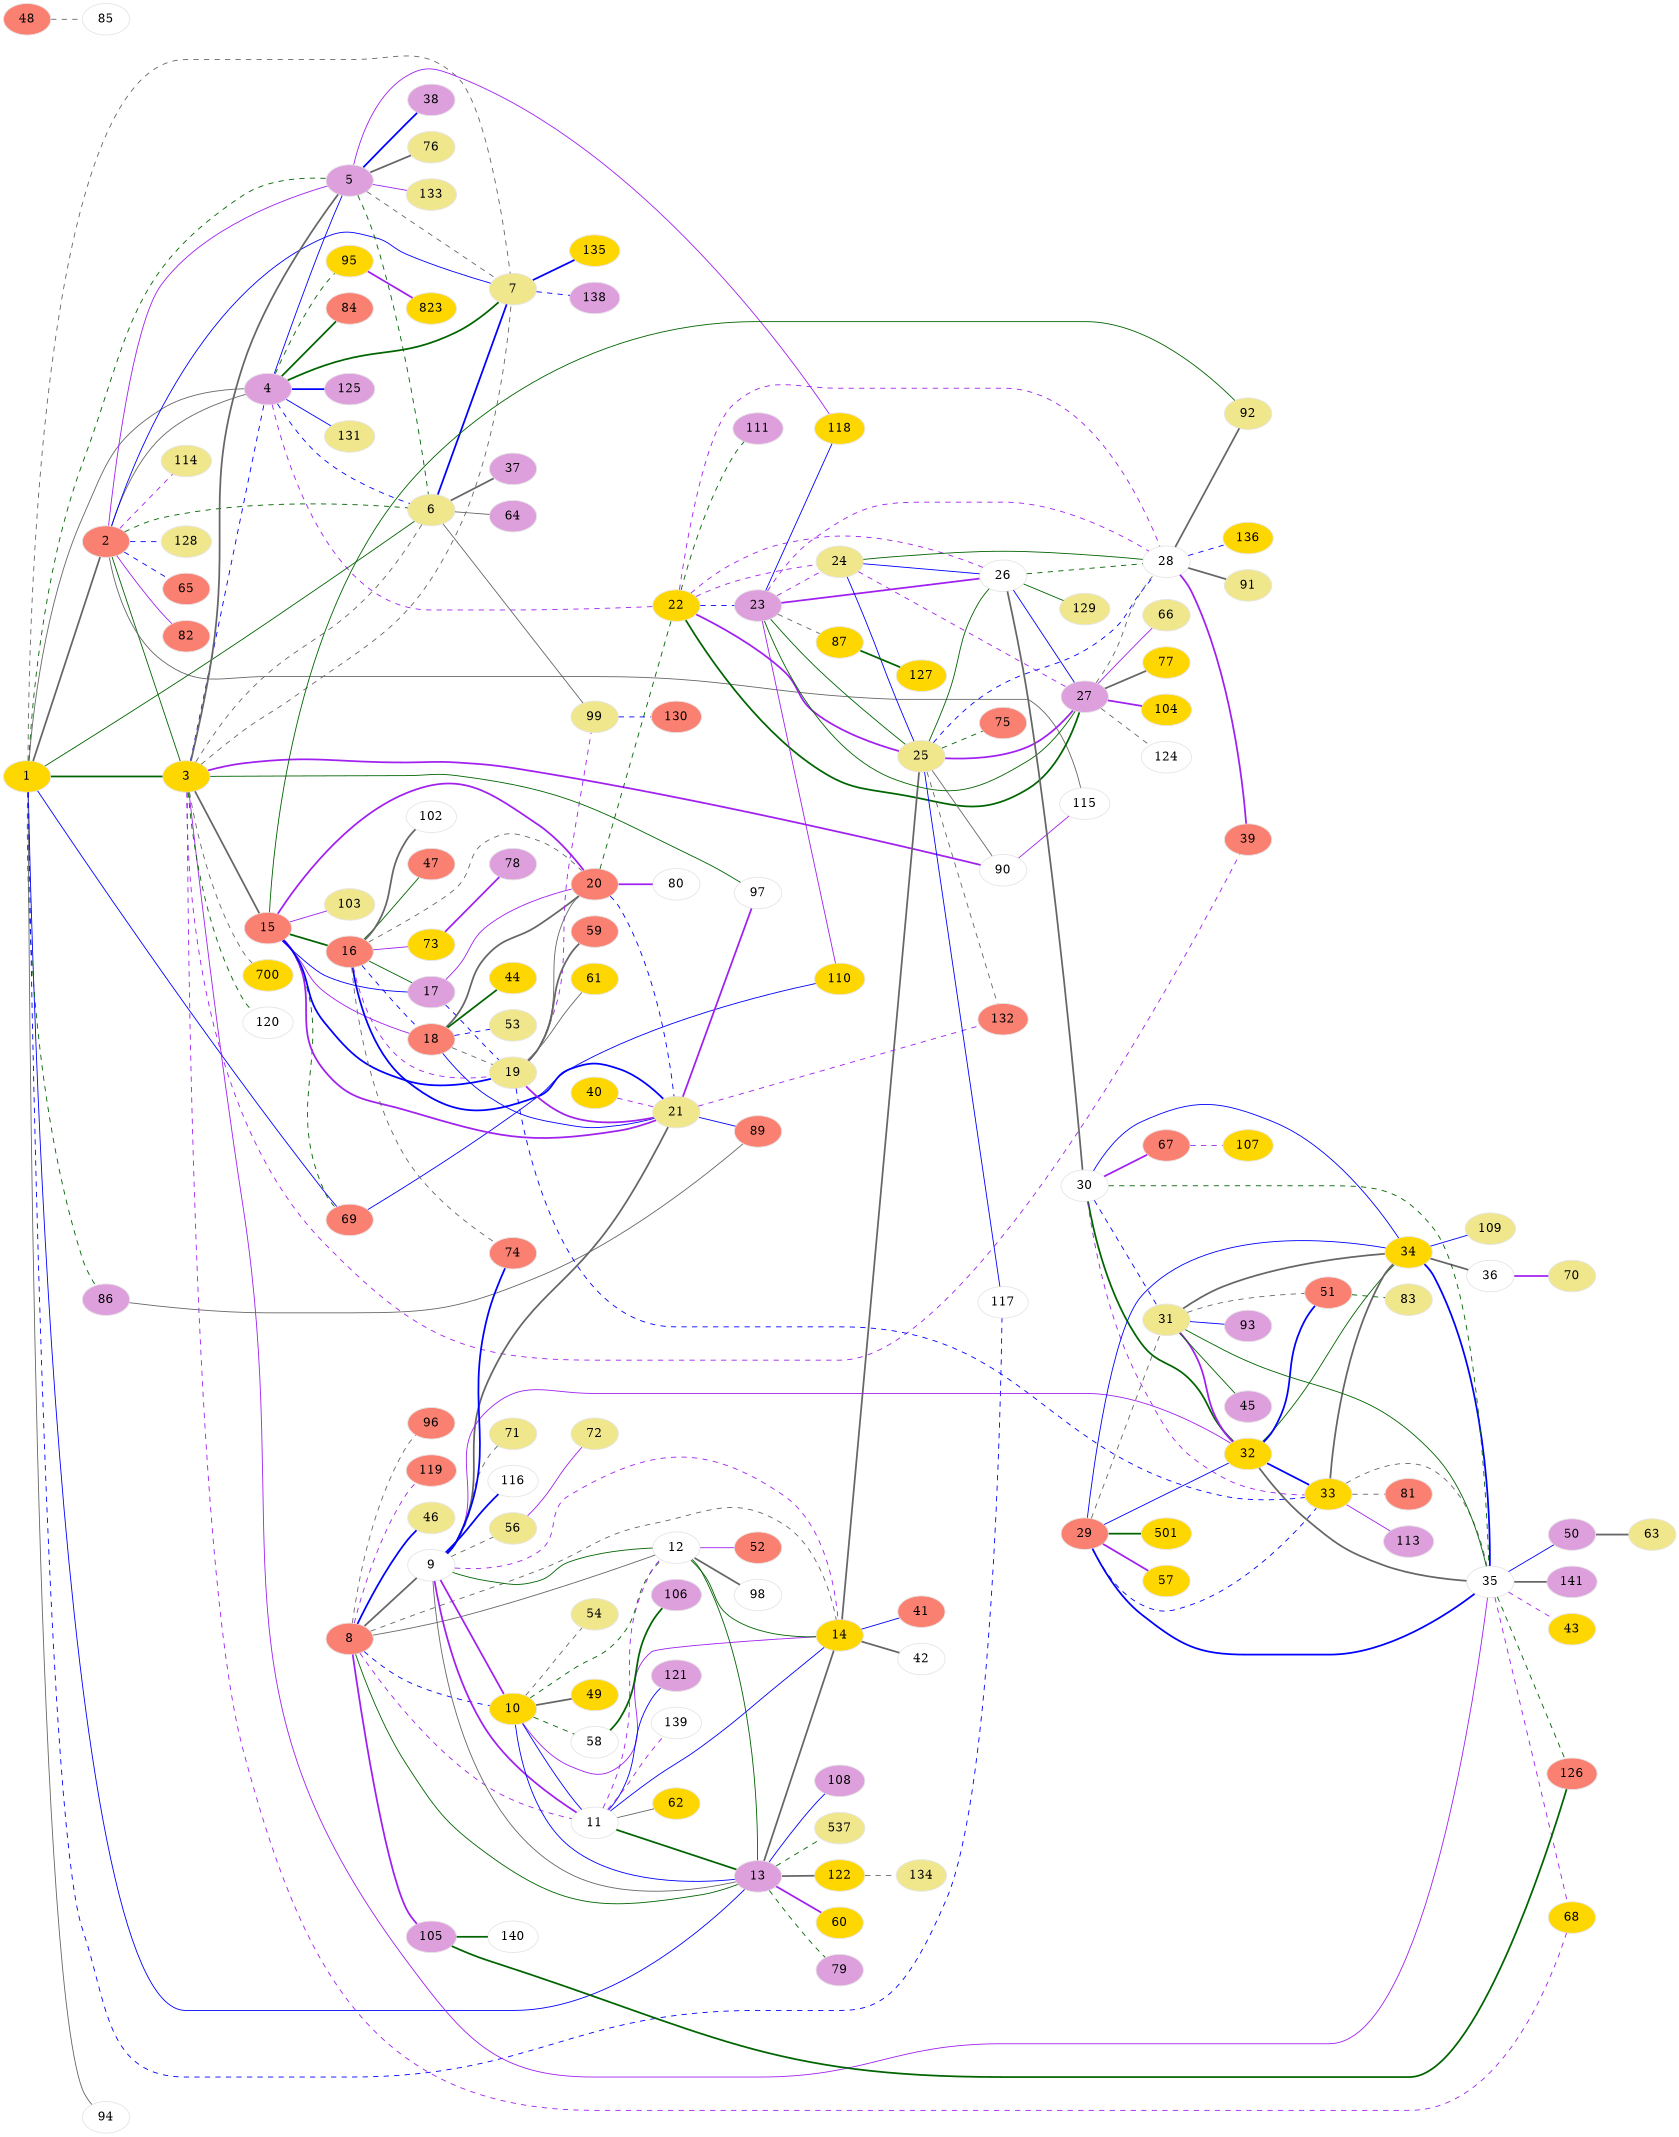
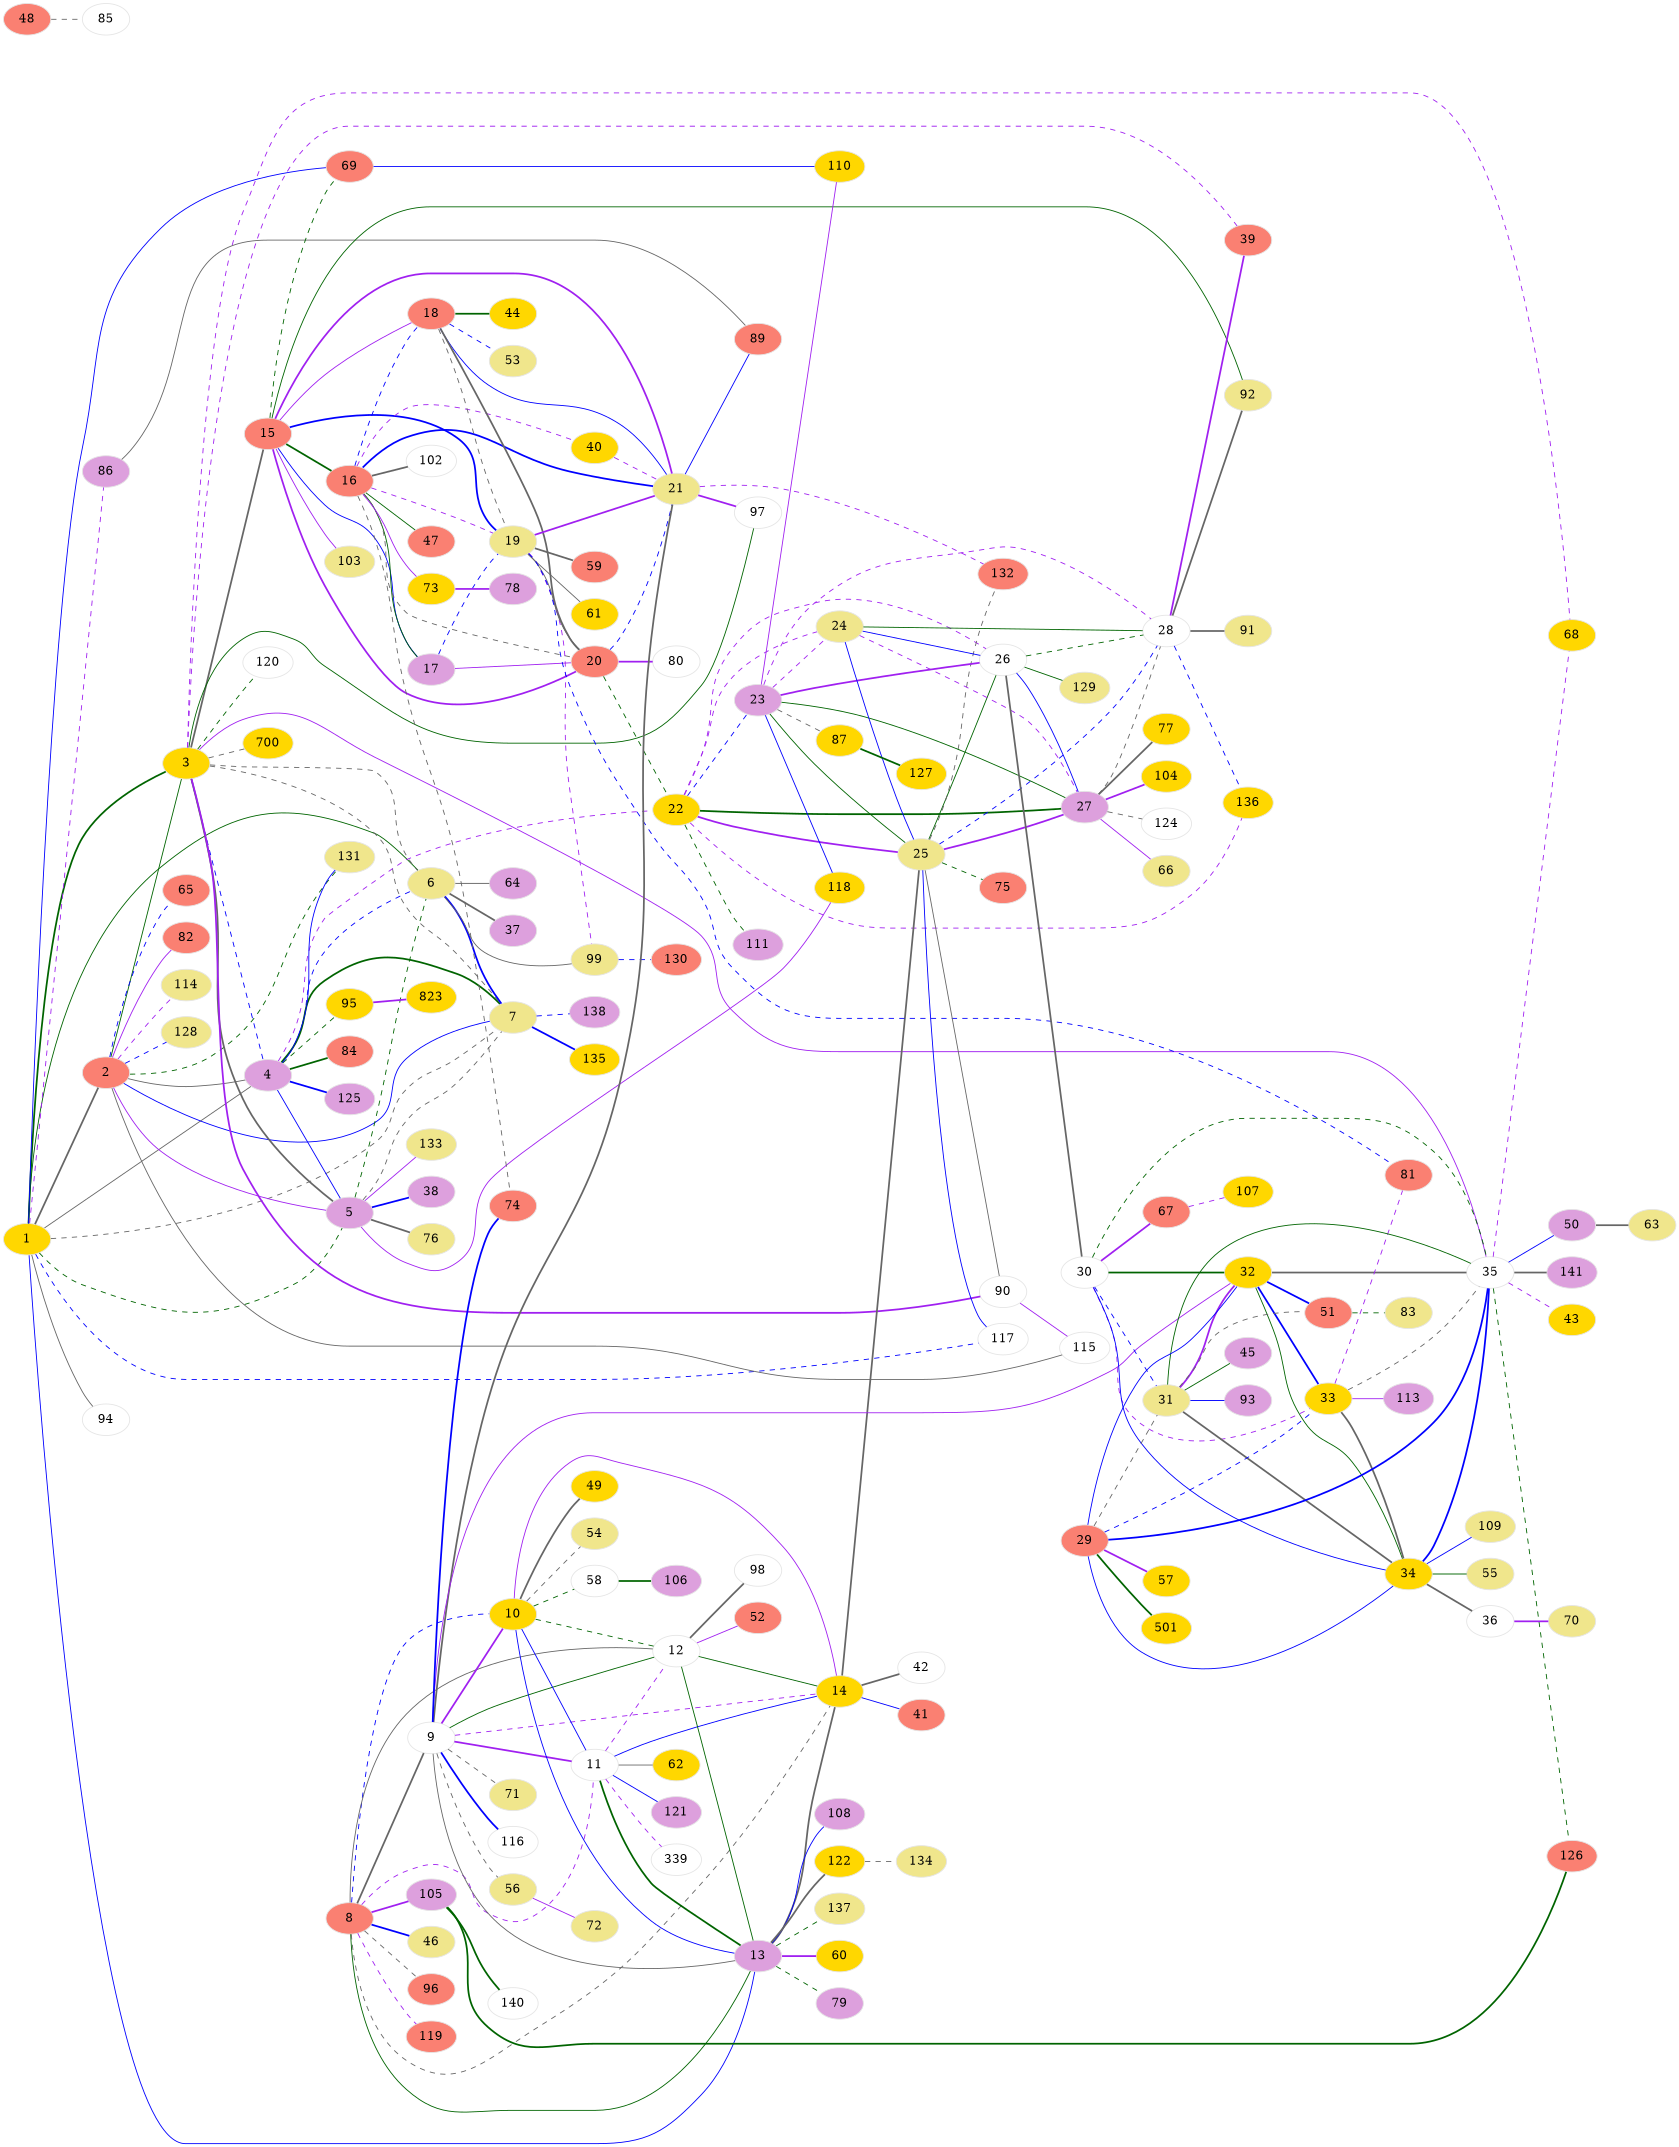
edge "28" -- "22": now "136" -- "22"
edge "40" -- "16": added
edge "6" -- "2": now "131" -- "2"
edge "1" -- "86": color darkgreen -> purple
edge "19" -- "33": now "19" -- "81"
edge "33" -- "81": color gray40 -> purple
node "55": added
node "139": label "139" -> "339"
node "537": label "537" -> "137"
